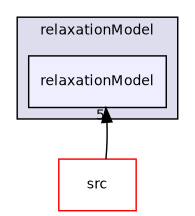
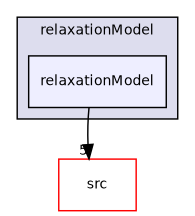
edge "src" -> "relaxationModel": reversed
